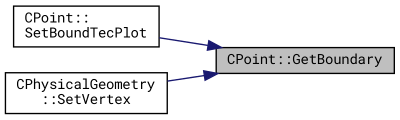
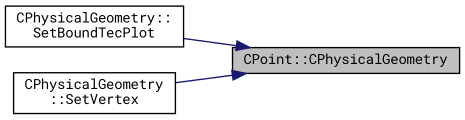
node "CPoint:: SetBoundTecPlot": label "CPoint:: SetBoundTecPlot" -> "CPhysicalGeometry:: SetBoundTecPlot"
node "CPoint::GetBoundary": label "CPoint::GetBoundary" -> "CPoint::CPhysicalGeometry"
